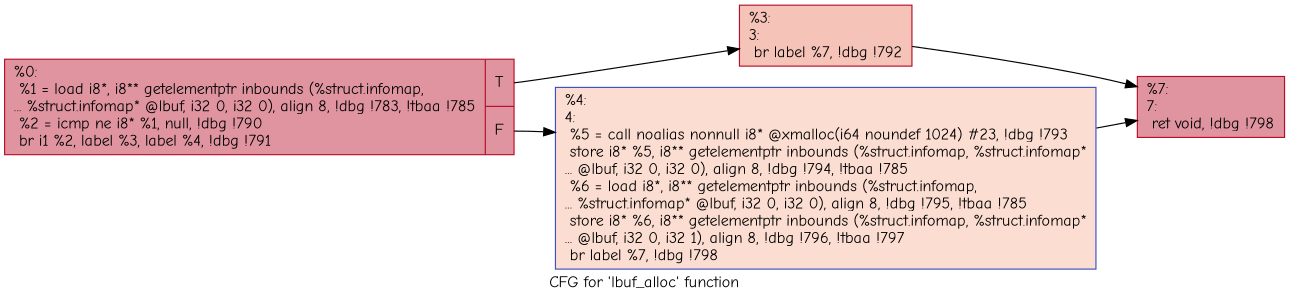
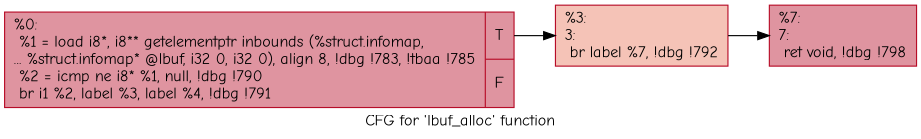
node "%4:": removed
